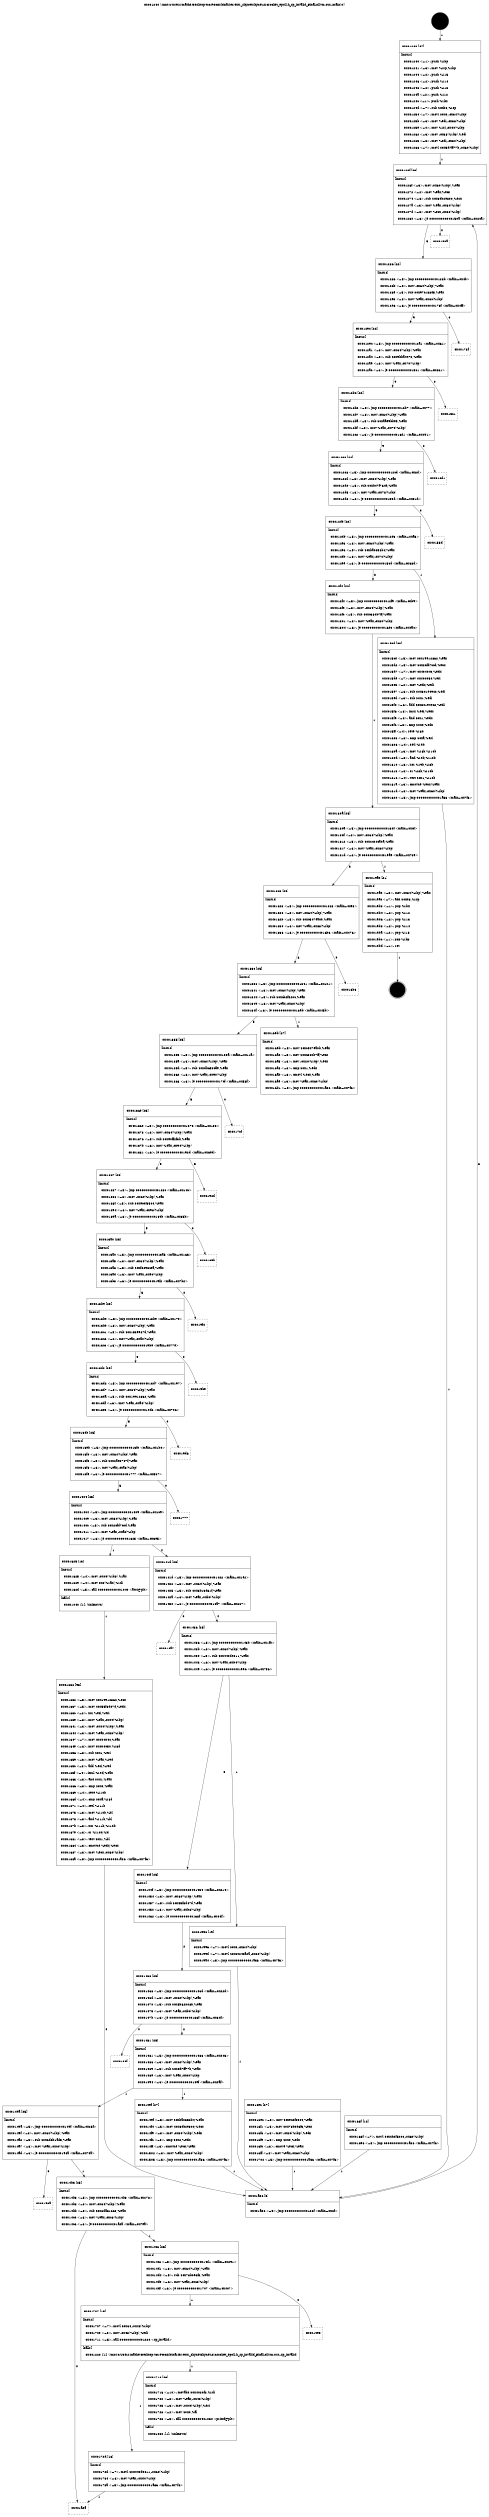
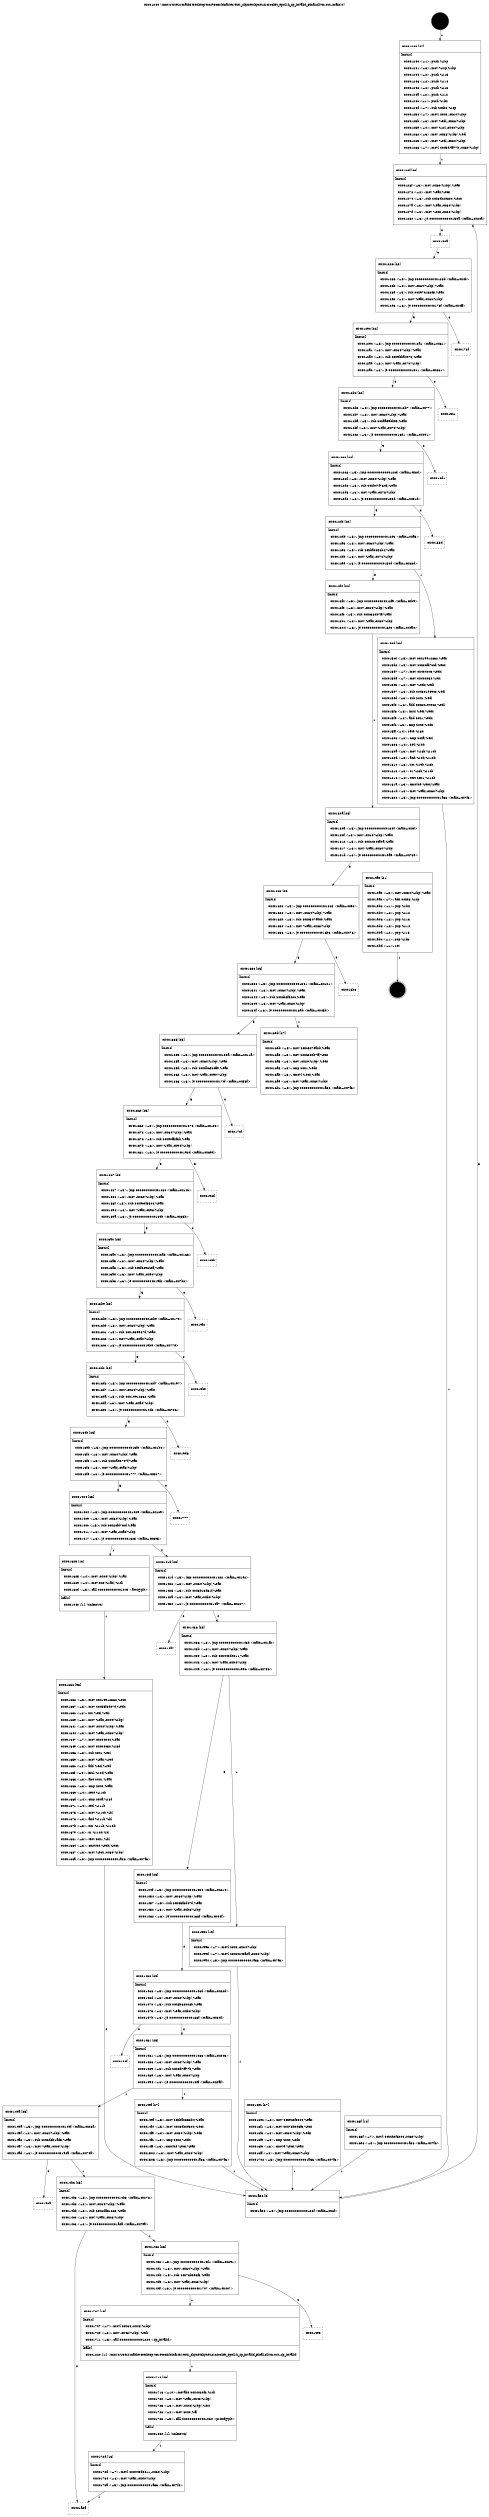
edge "0x40126f [23]" -> "0x401286 [22]": now "0x40150a" -> "0x401286 [22]"
edge "0x40130a [25]" -> "0x4019a9 [21]": removed, label "1"
edge "0x401707 [15]" -> "0x40172d [18]": now "0x401716 [23]" -> "0x40172d [18]"
